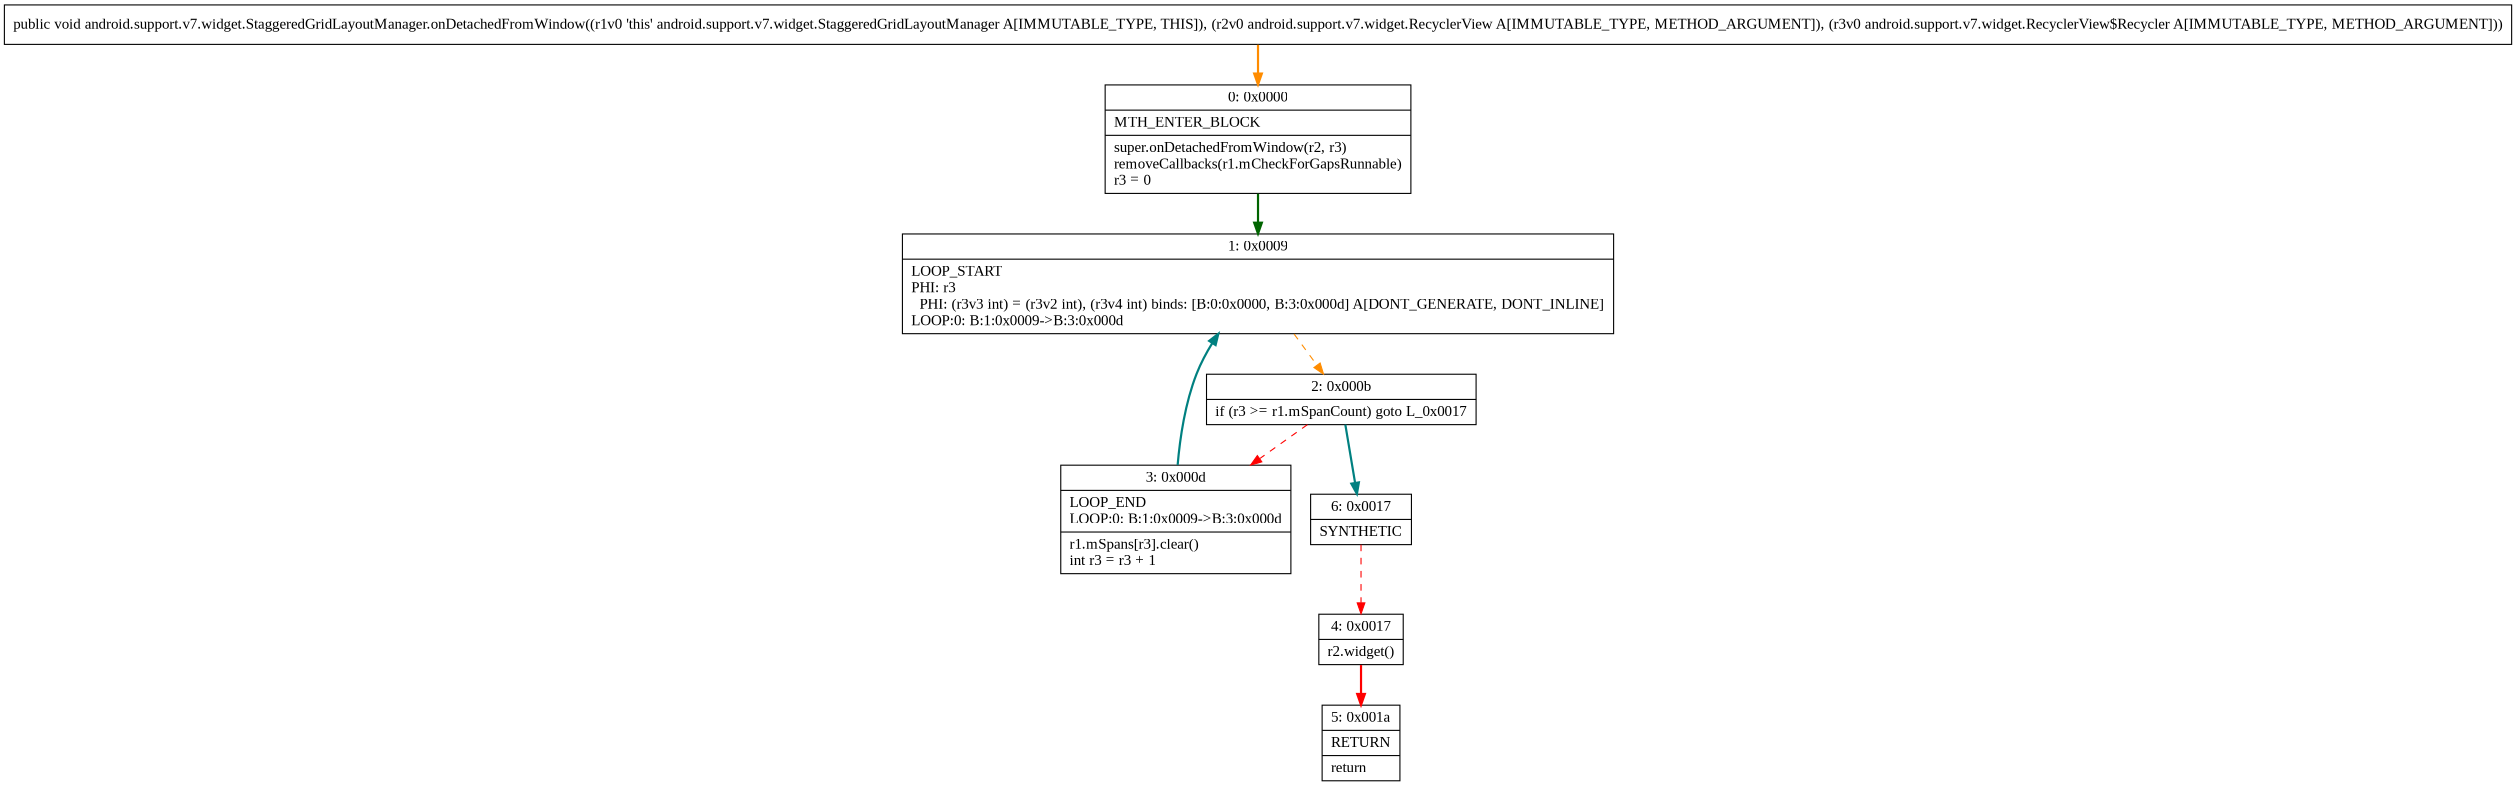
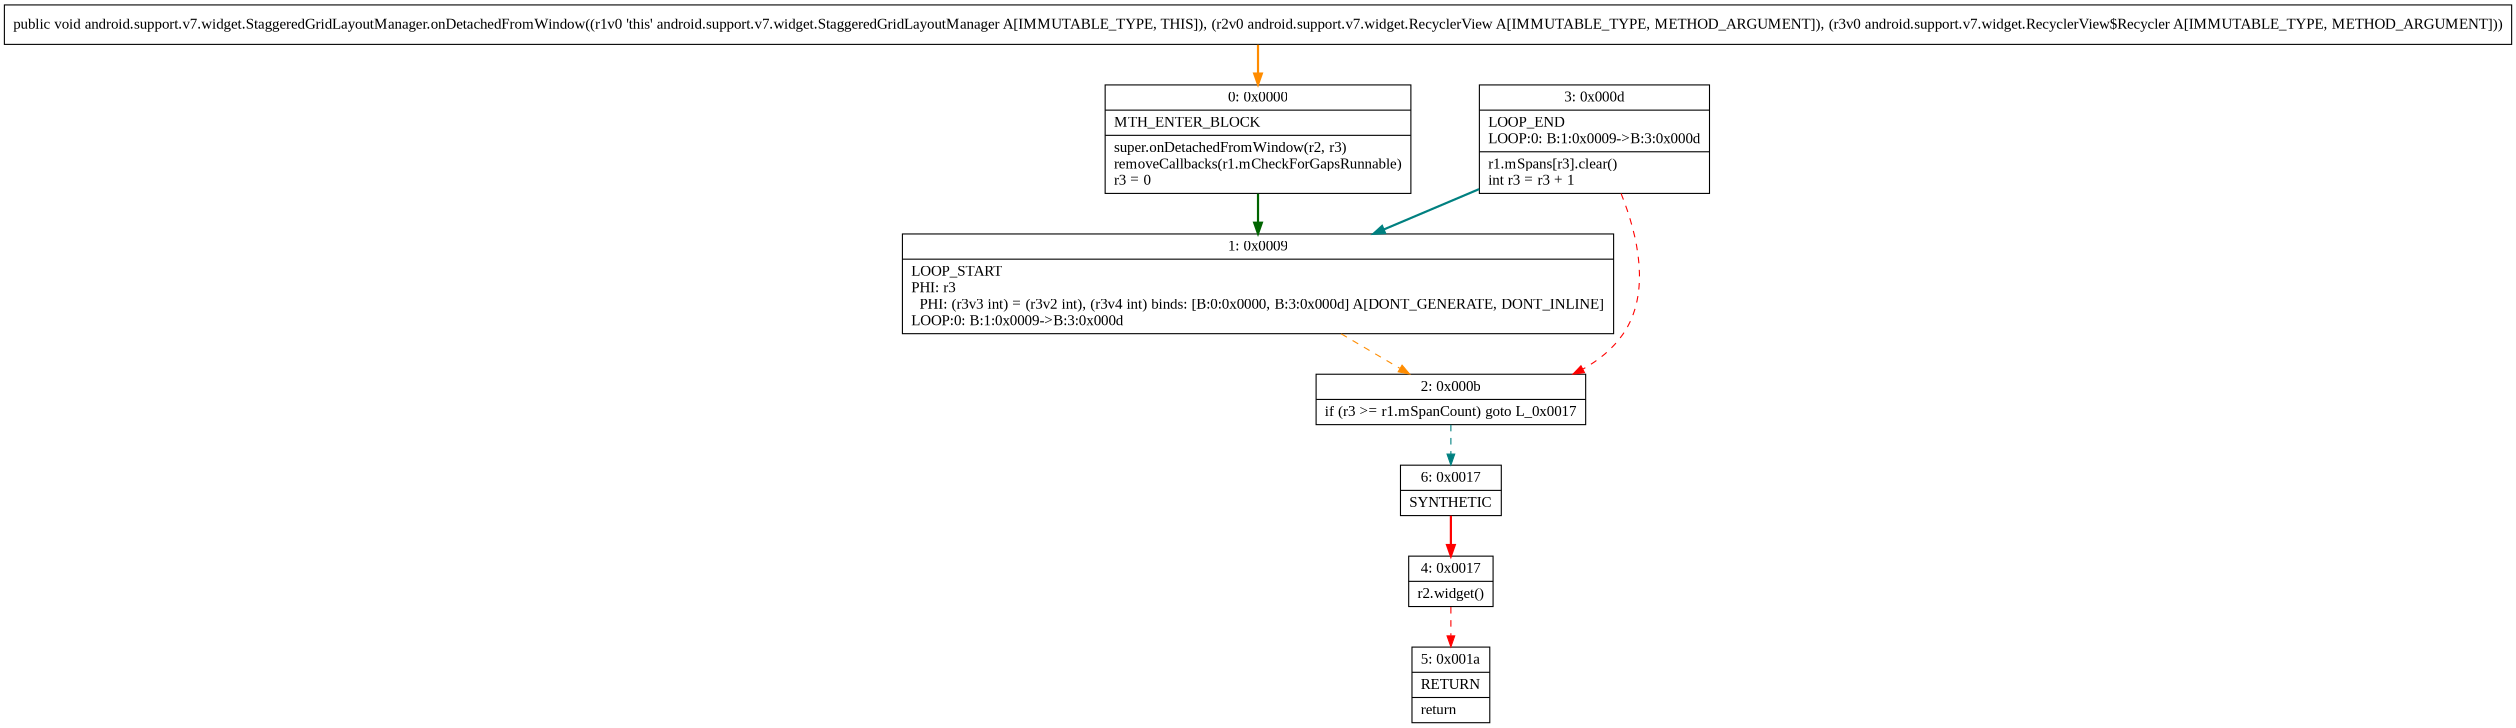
edge "2: 0x000b" -> "3: 0x000d": reversed
edge "2: 0x000b" -> "6: 0x0017": style bold -> dashed
edge "6: 0x0017" -> "4: 0x0017": style dashed -> bold
edge "4: 0x0017" -> "5: 0x001a": style bold -> dashed
